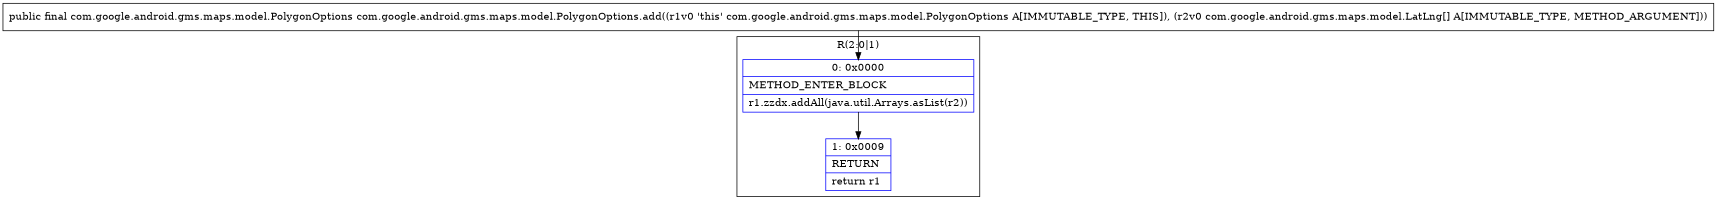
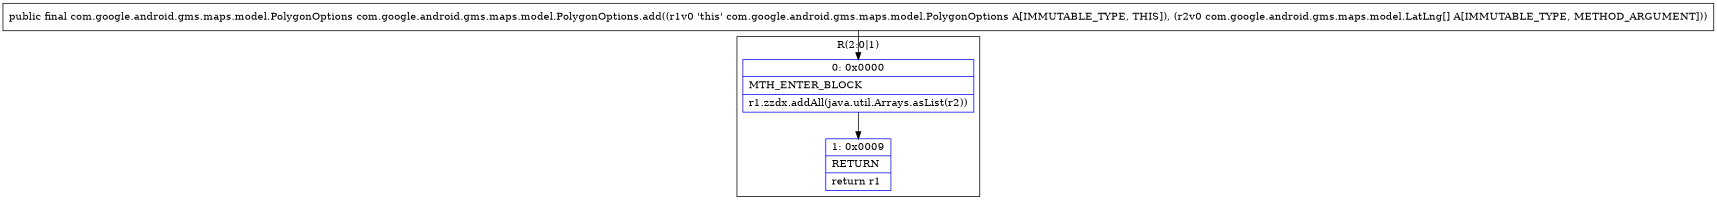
node "0: 0x0000": text "METHOD_ENTER_BLOCK" -> "MTH_ENTER_BLOCK"
